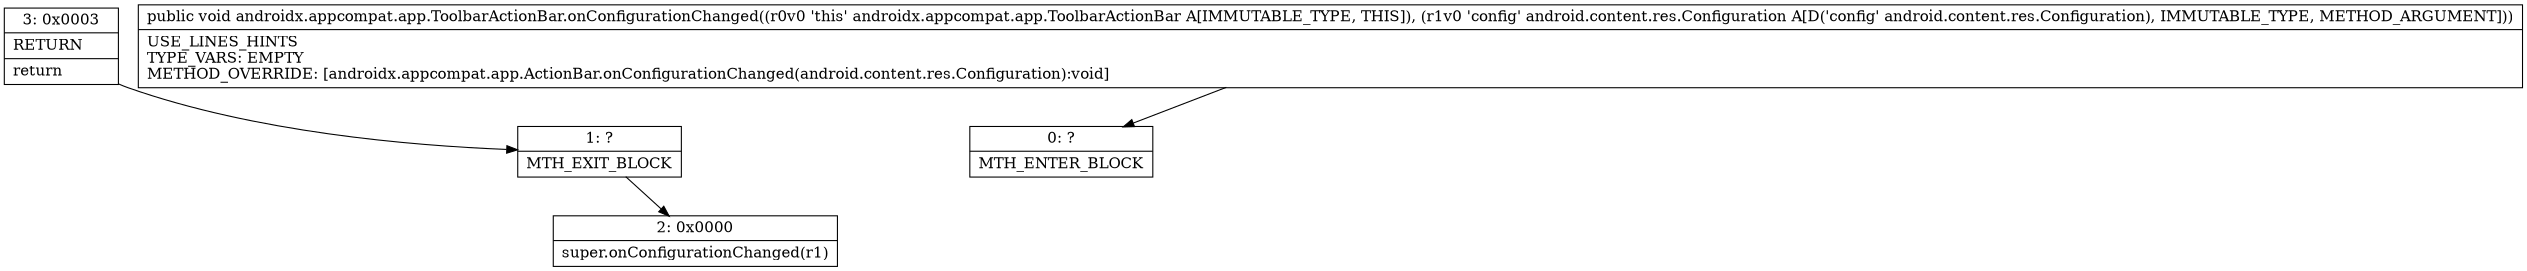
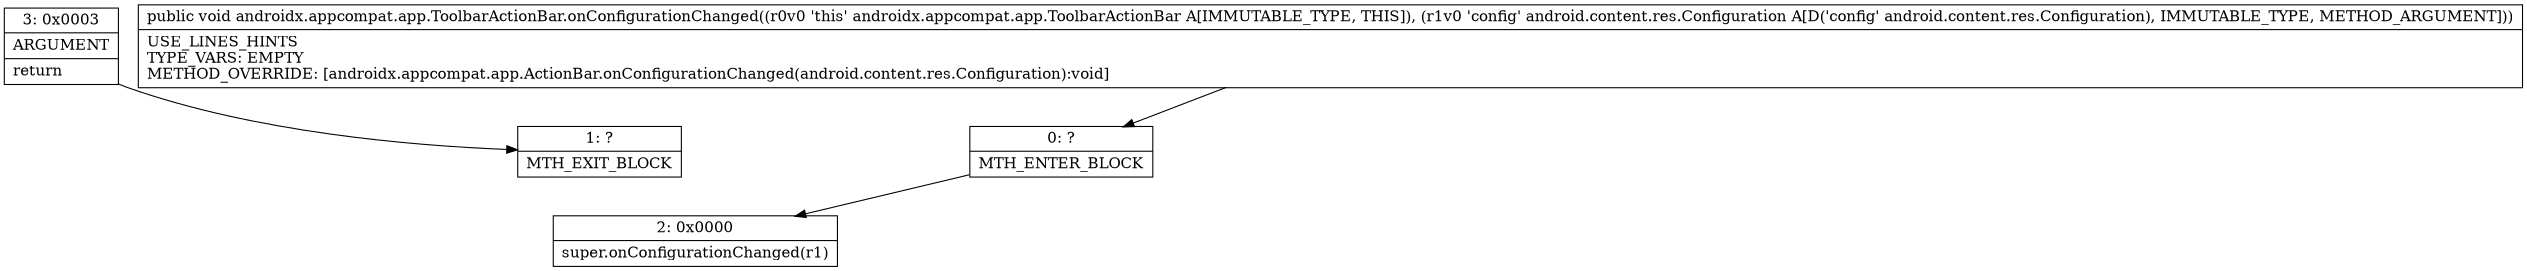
node "3: 0x0003": text "RETURN" -> "ARGUMENT"
edge "1: ?" -> "2: 0x0000": now "0: ?" -> "2: 0x0000"
